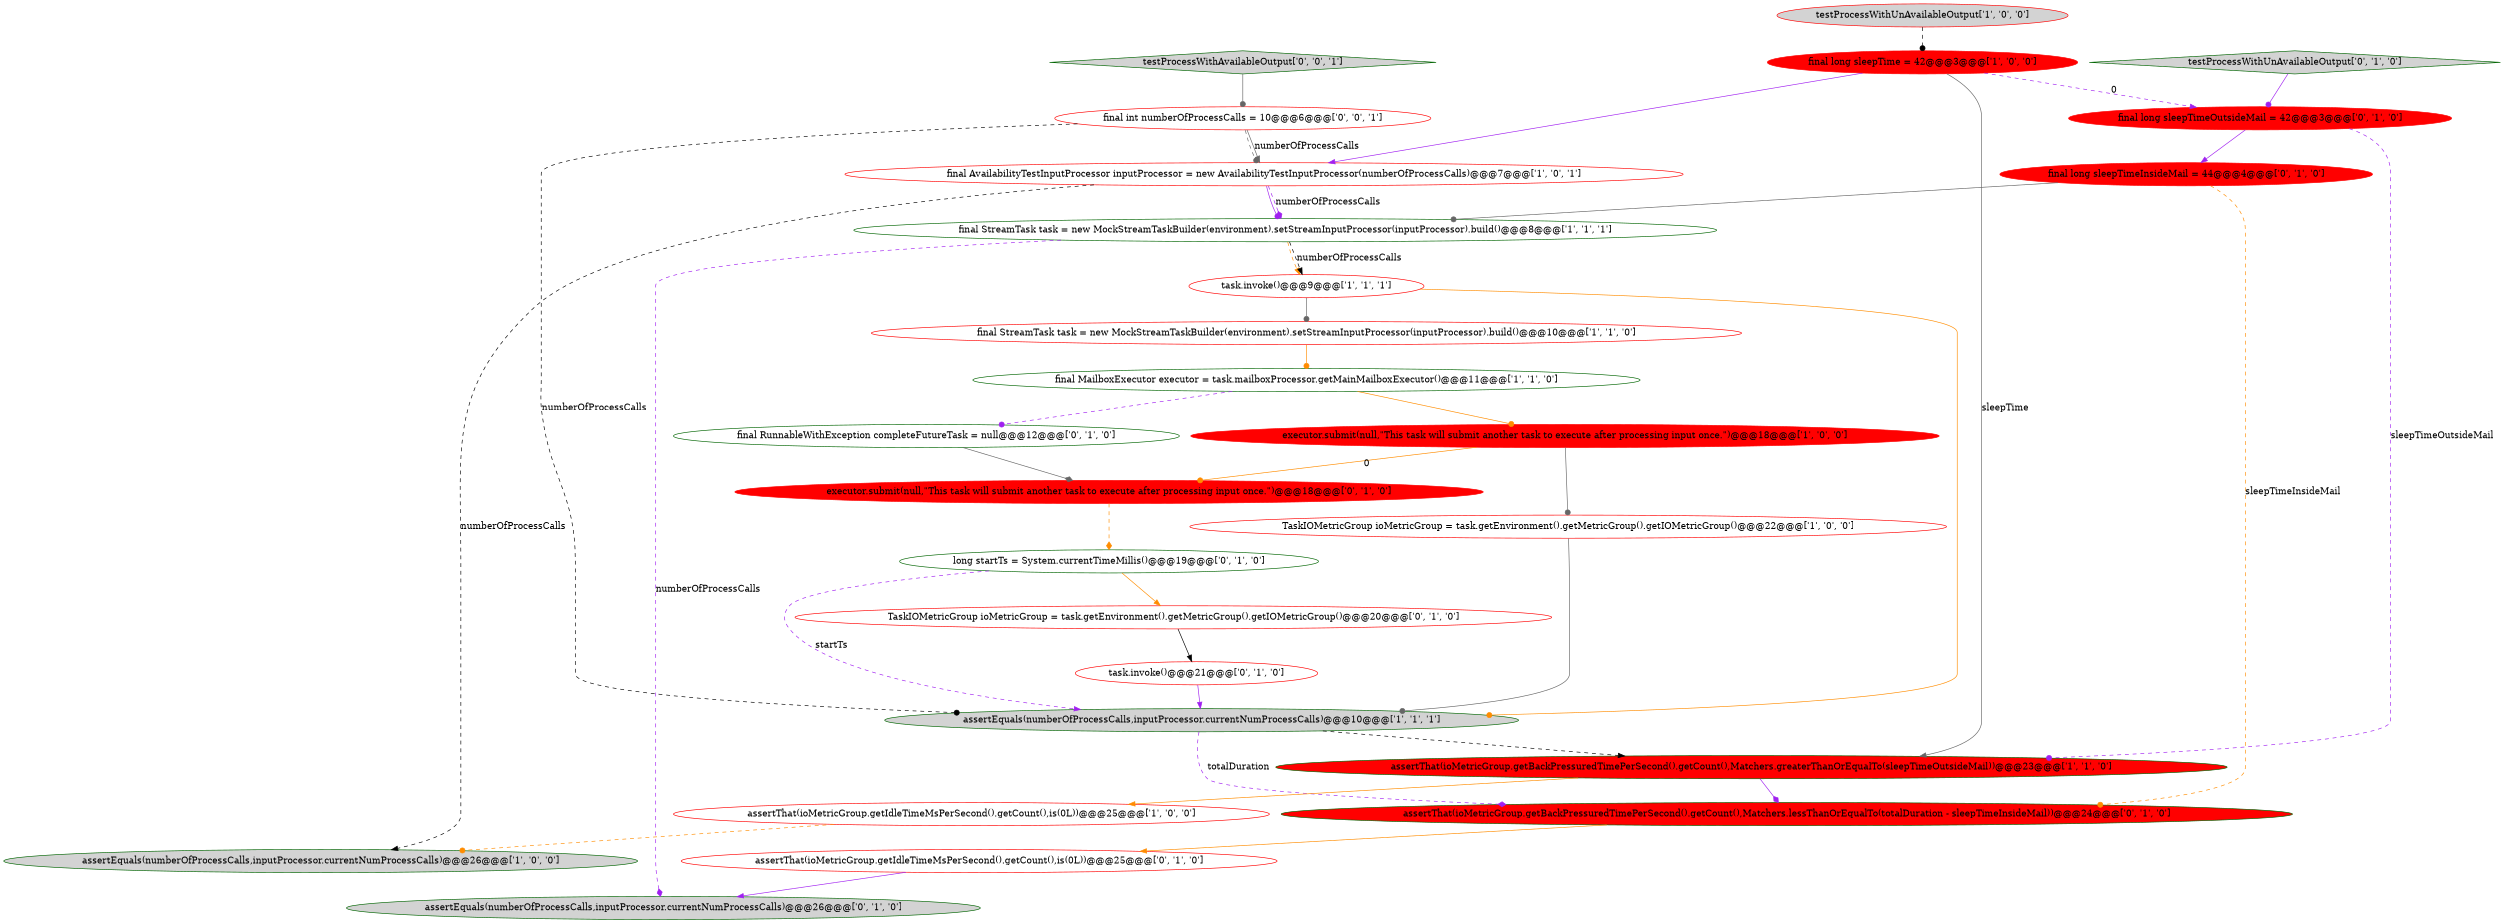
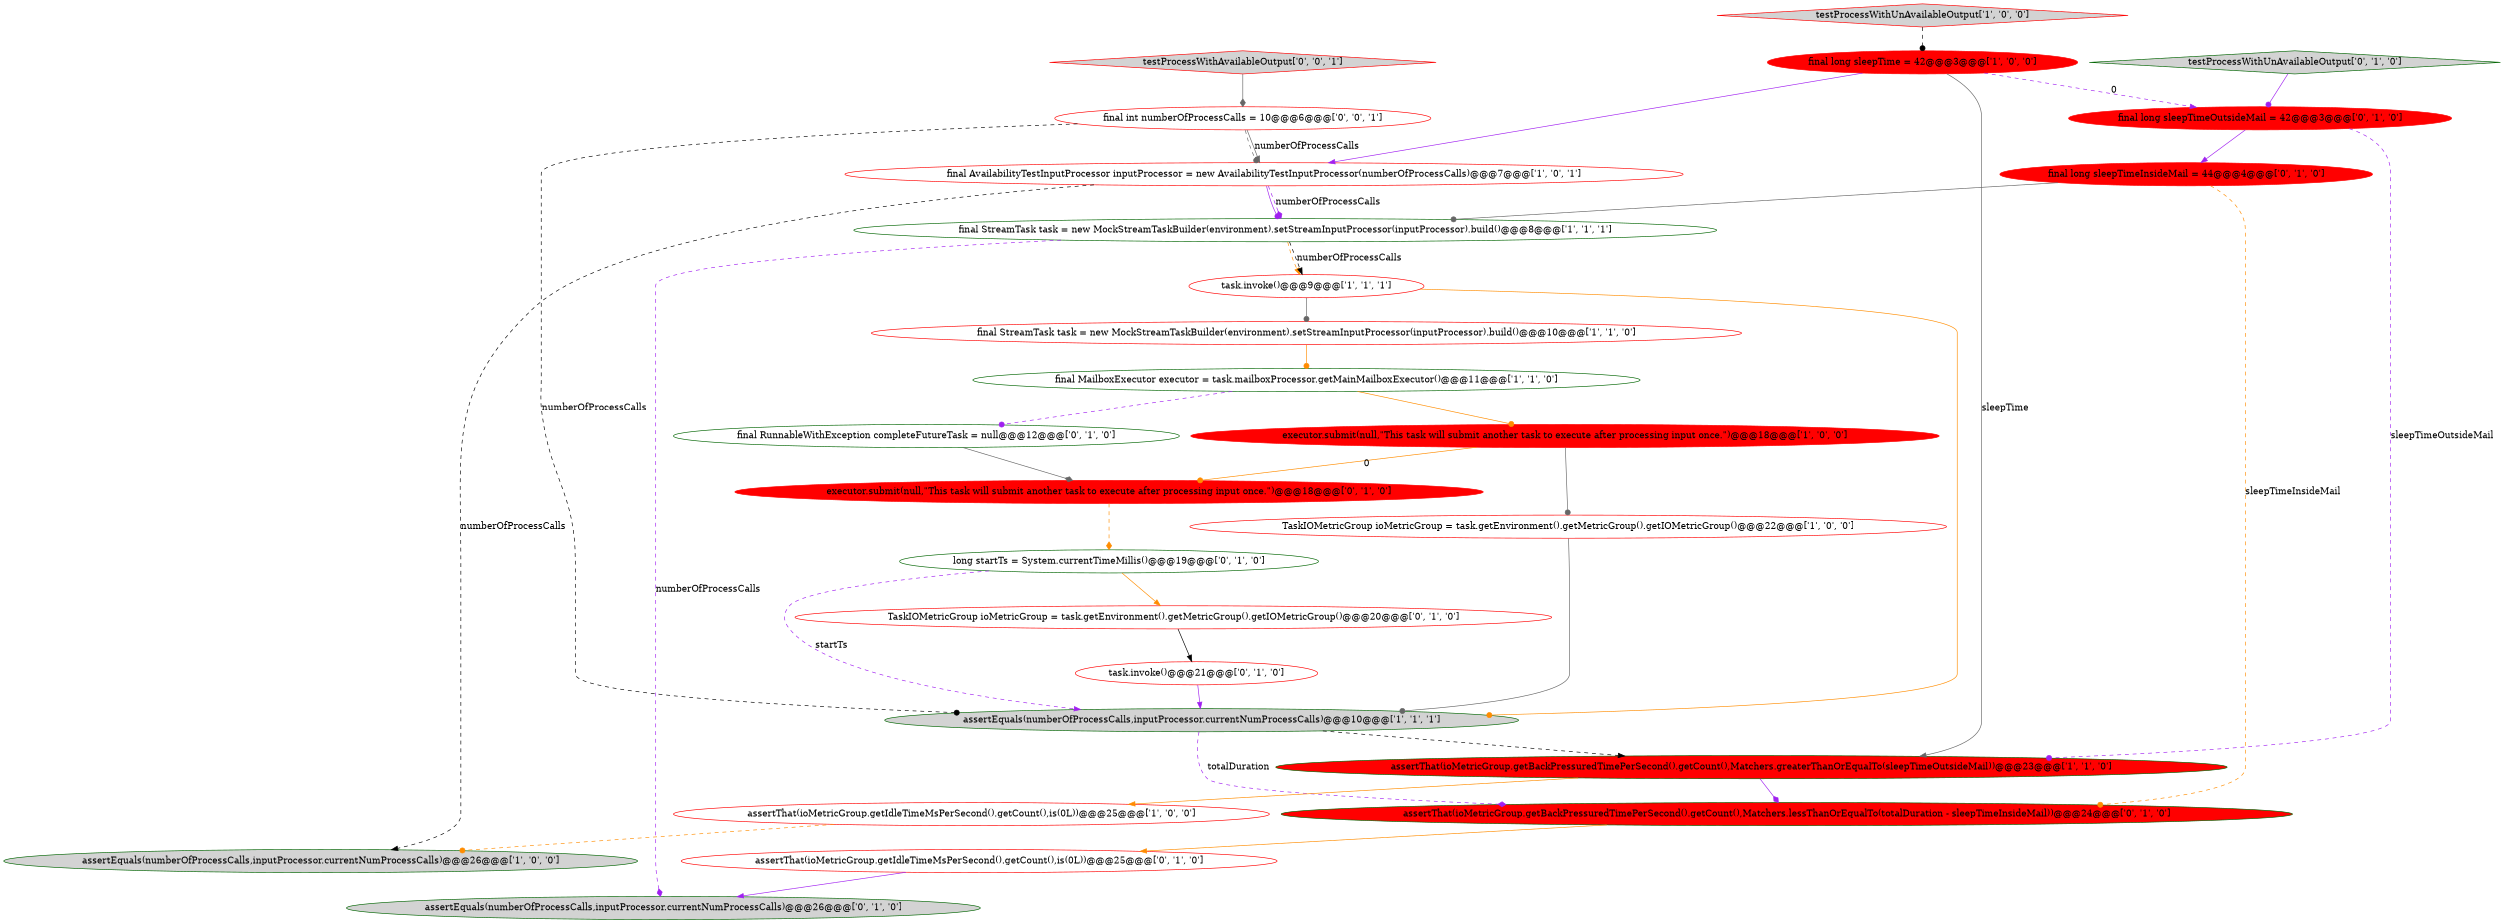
node "testProcessWithUnAvailableOutput['1', '0', '0']": shape ellipse -> diamond
node "testProcessWithAvailableOutput['0', '0', '1']": color darkgreen -> red
edge "testProcessWithAvailableOutput['0', '0', '1']" -> "final int numberOfProcessCalls = 10@@@6@@@['0', '0', '1']": arrowhead dot -> diamond
